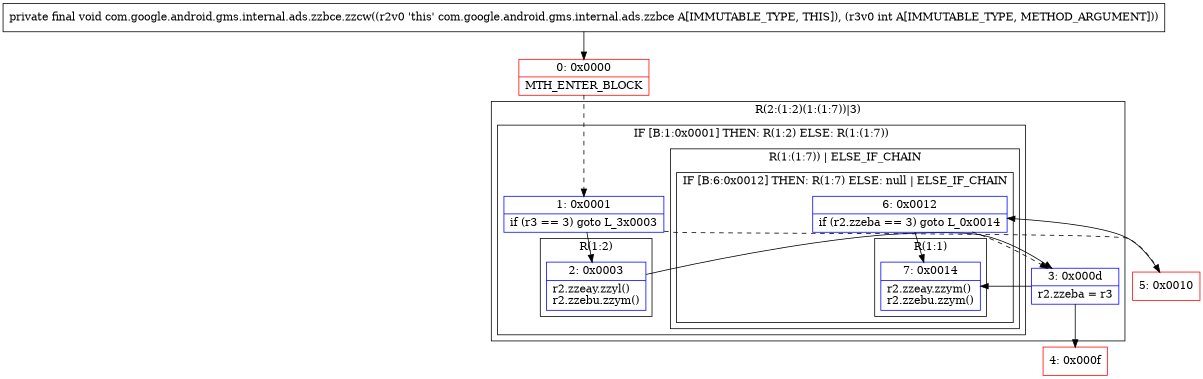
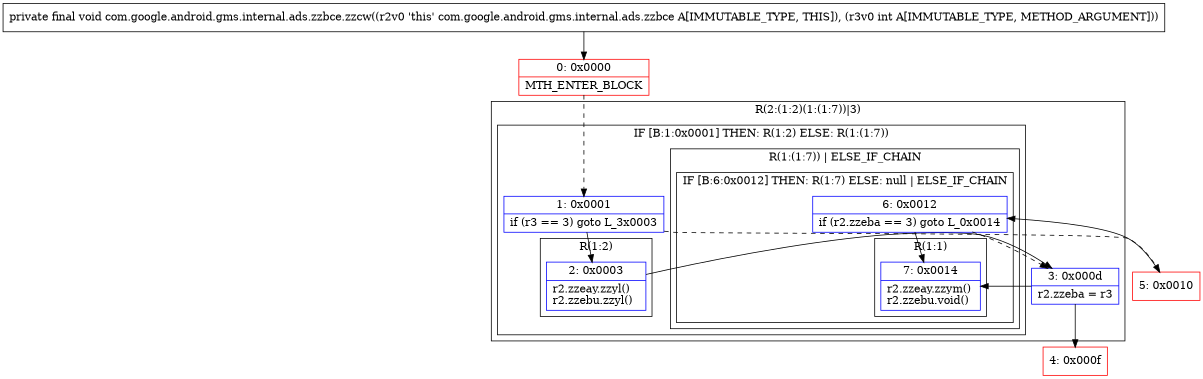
node "2: 0x0003": text "r2.zzebu.zzym()" -> "r2.zzebu.zzyl()"
node "7: 0x0014": text "r2.zzebu.zzym()" -> "r2.zzebu.void()"
